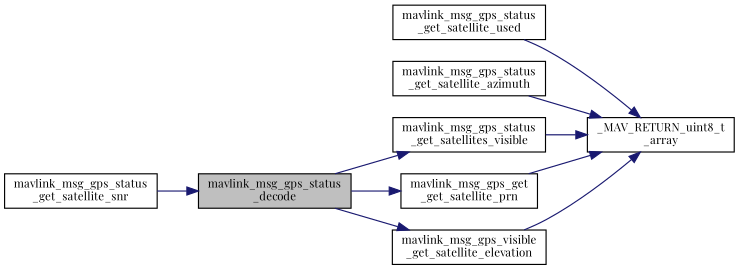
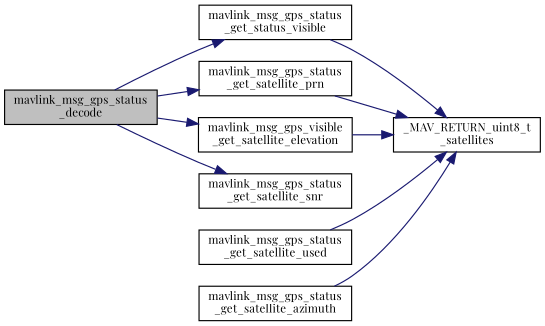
node "mavlink_msg_gps_status _get_satellites_visible": label "mavlink_msg_gps_status _get_satellites_visible" -> "mavlink_msg_gps_status _get_status_visible"
node "_MAV_RETURN_uint8_t _array": label "_MAV_RETURN_uint8_t _array" -> "_MAV_RETURN_uint8_t _satellites"
edge "mavlink_msg_gps_status _get_satellite_snr" -> "mavlink_msg_gps_status _decode": reversed
node "mavlink_msg_gps_get _get_satellite_prn": label "mavlink_msg_gps_get _get_satellite_prn" -> "mavlink_msg_gps_status _get_satellite_prn"
